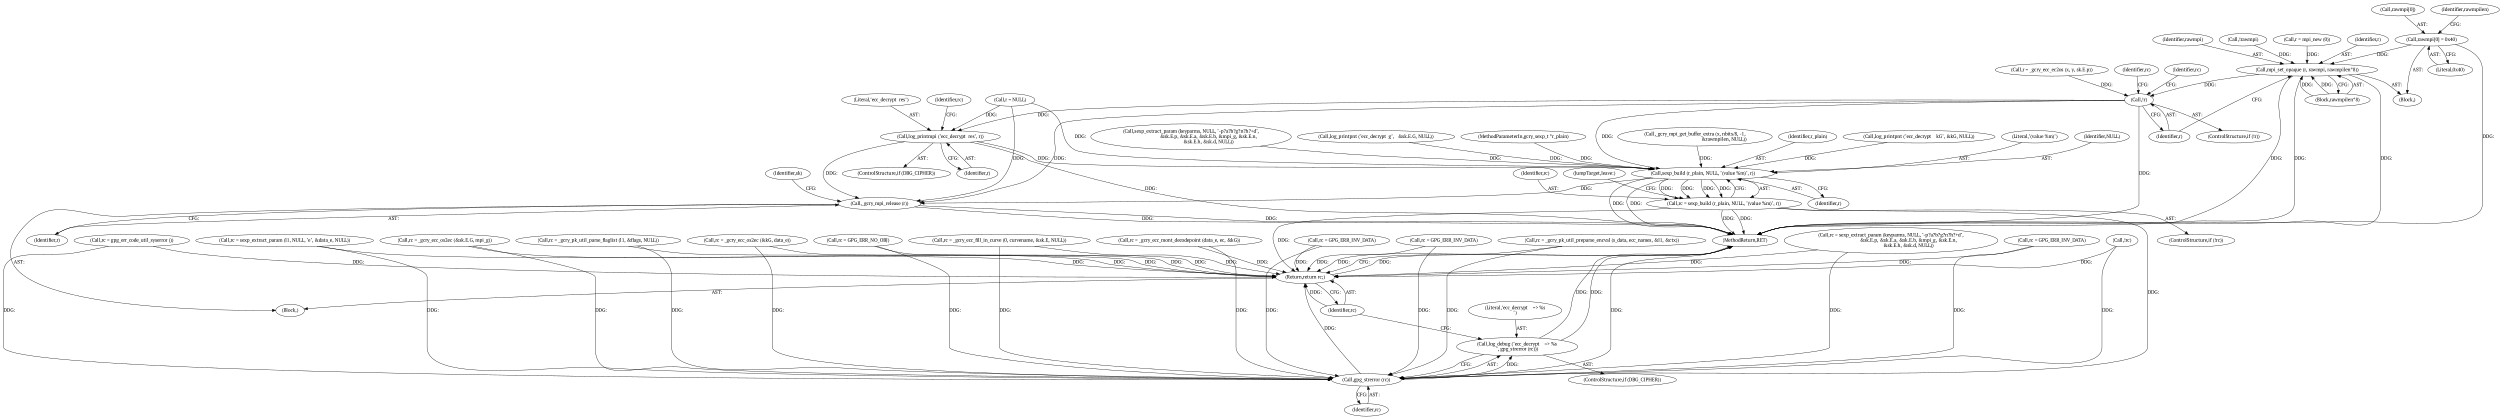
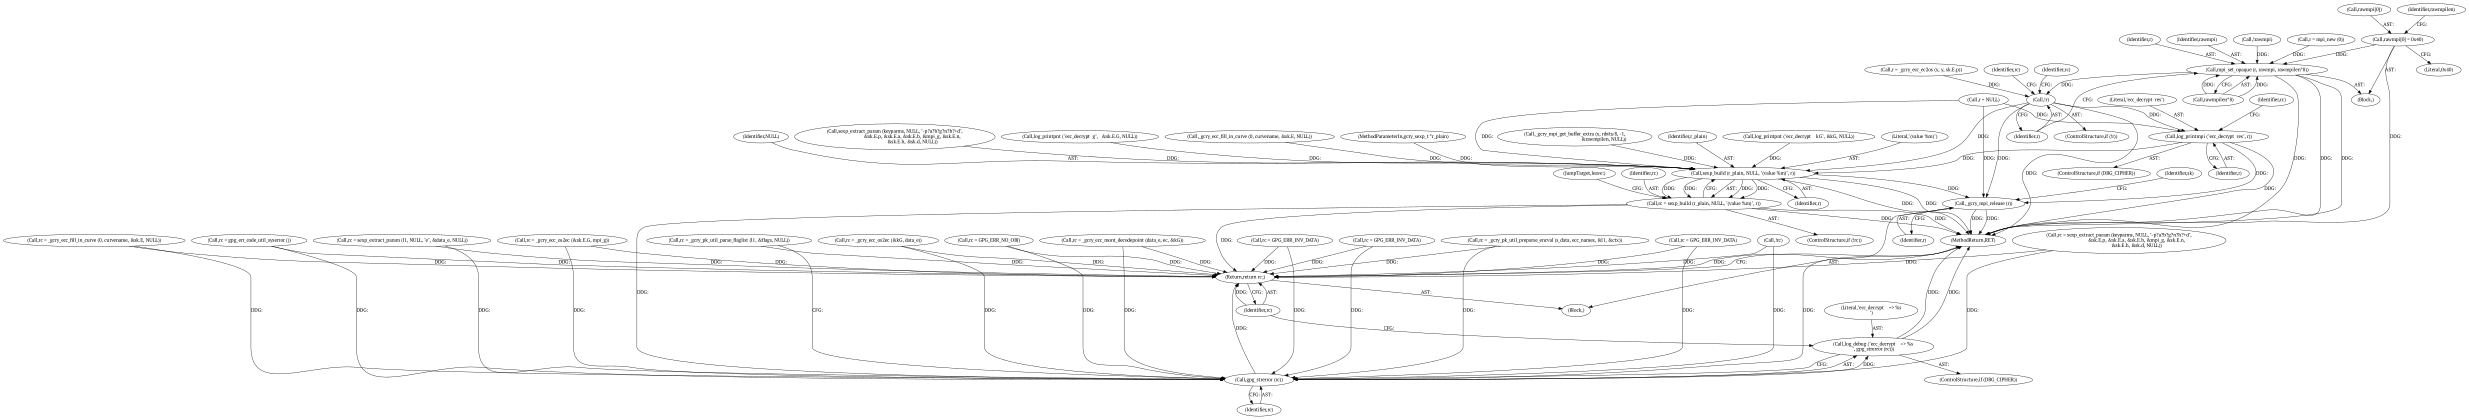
edge "(Literal,0x40)" -> "(Call,rawmpi[0] = 0x40)": removed, label "AST:"
node "(Block,rawmpilen*8)": label "(Block,rawmpilen*8)" -> "(Call,rawmpilen*8)"
node "(Call,_gcry_ecc_fill_in_curve (0, curvename, &sk.E, NULL))": added
edge "(Call,rc = _gcry_pk_util_parse_flaglist (l1, &flags, NULL))" -> "(Call,gpg_strerror (rc))": label "DDG: " -> "CFG: "
